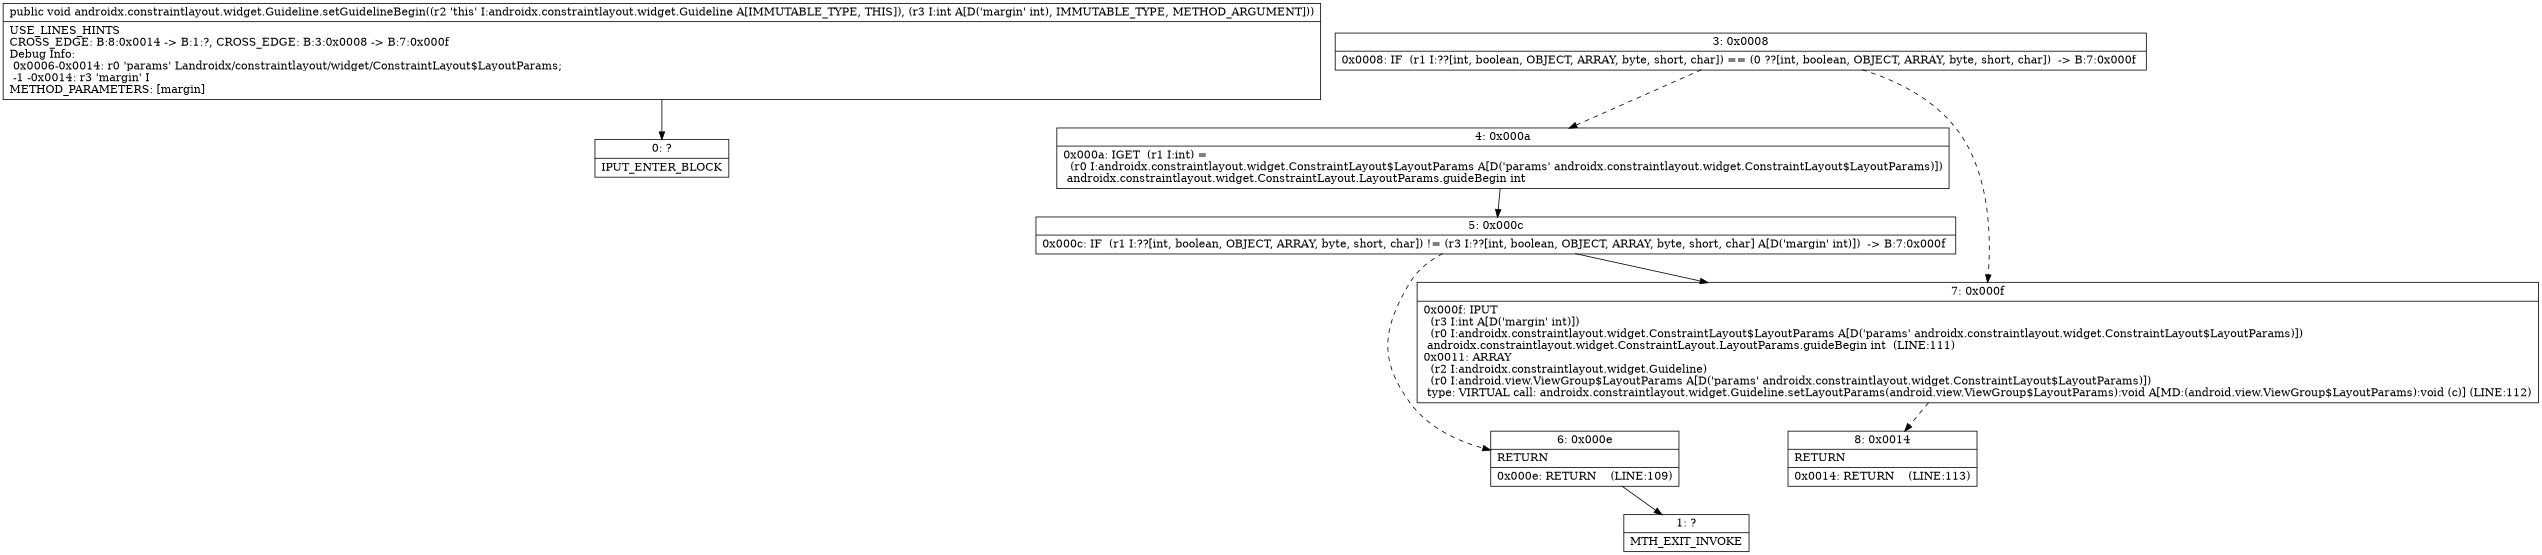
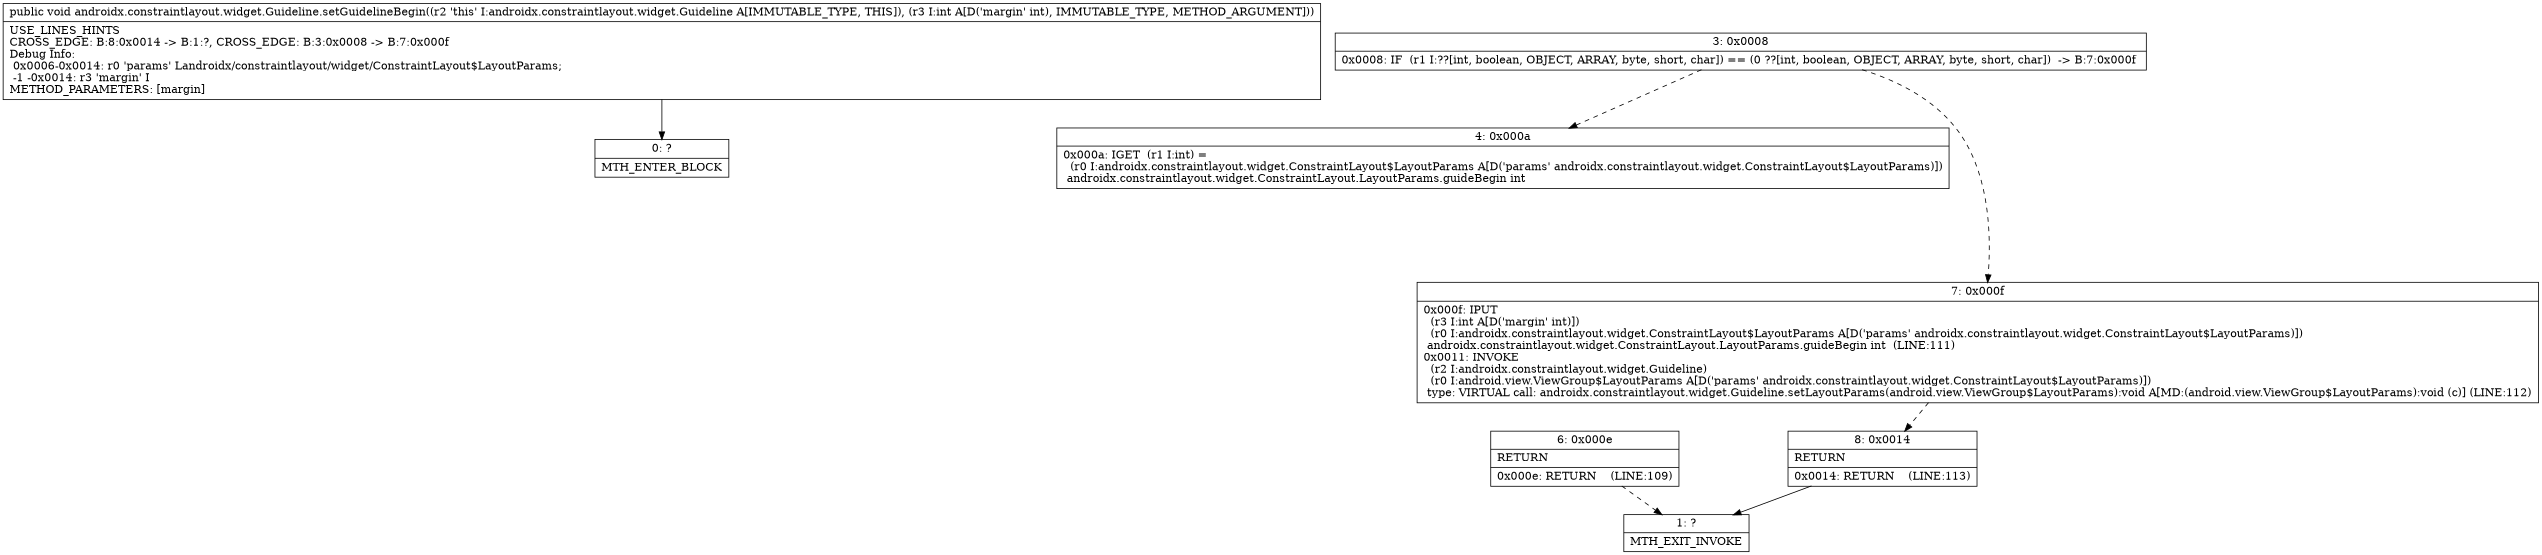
node "0: ?": text "IPUT_ENTER_BLOCK" -> "MTH_ENTER_BLOCK"
node "5: 0x000c": removed
node "7: 0x000f": text "0x0011: ARRAY" -> "0x0011: INVOKE"
edge "6: 0x000e" -> "1: ?": style solid -> dashed
edge "8: 0x0014" -> "1: ?": added
